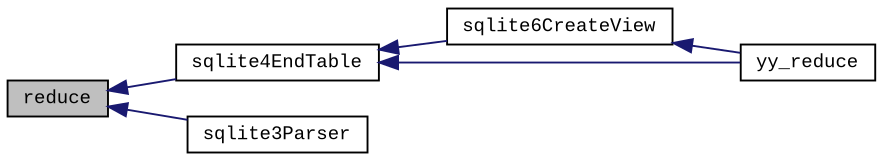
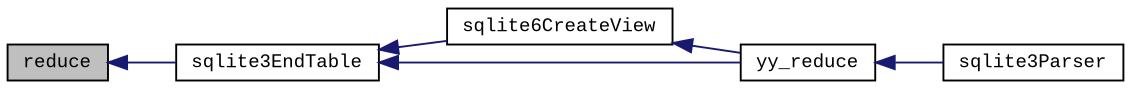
node "sqlite4EndTable": label "sqlite4EndTable" -> "sqlite3EndTable"
edge "sqlite3Parser" -> "reduce": now "sqlite3Parser" -> "yy_reduce"
